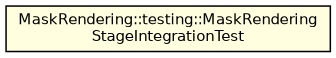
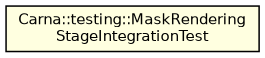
node "MaskRendering::testing::MaskRendering StageIntegrationTest": label "MaskRendering::testing::MaskRendering StageIntegrationTest" -> "Carna::testing::MaskRendering StageIntegrationTest"
